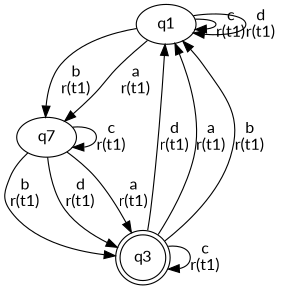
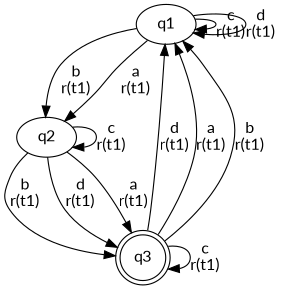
node "q7": label "q7" -> "q2"
